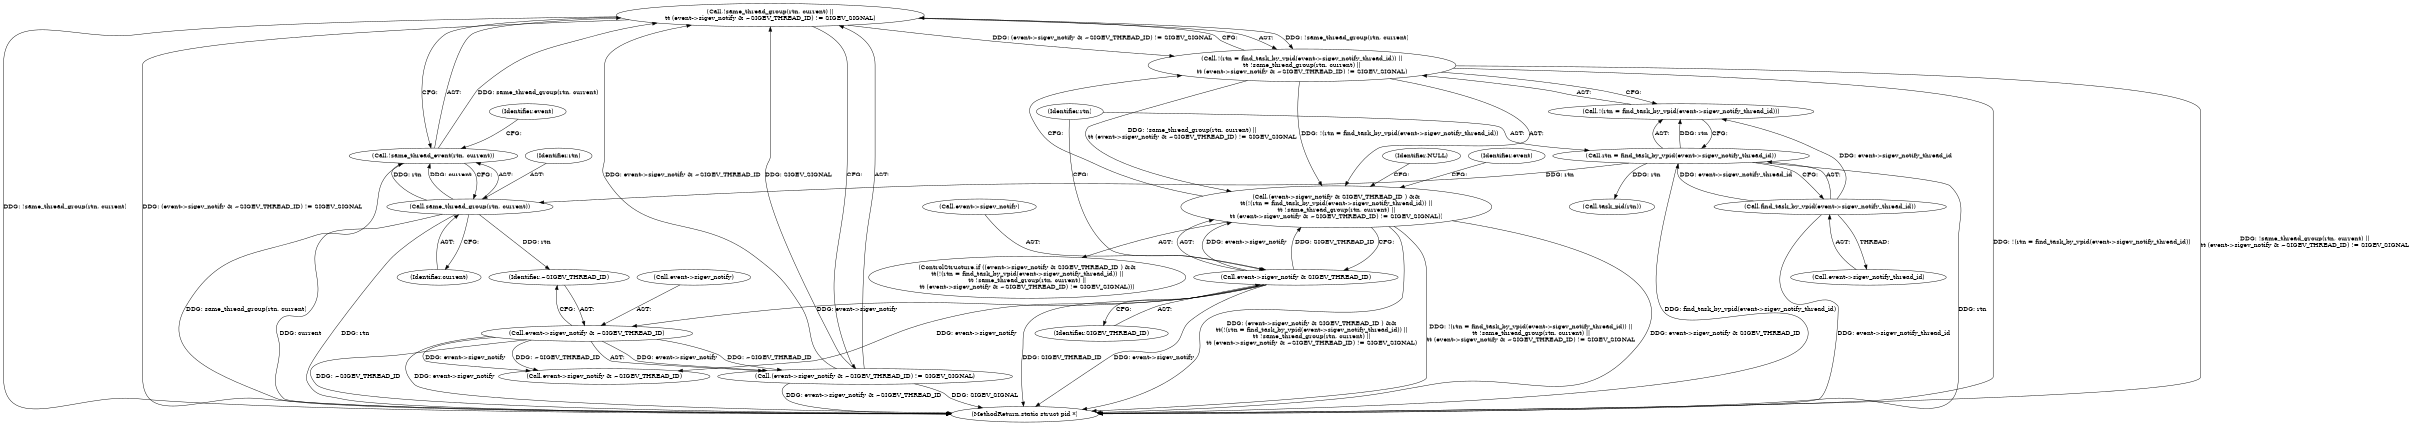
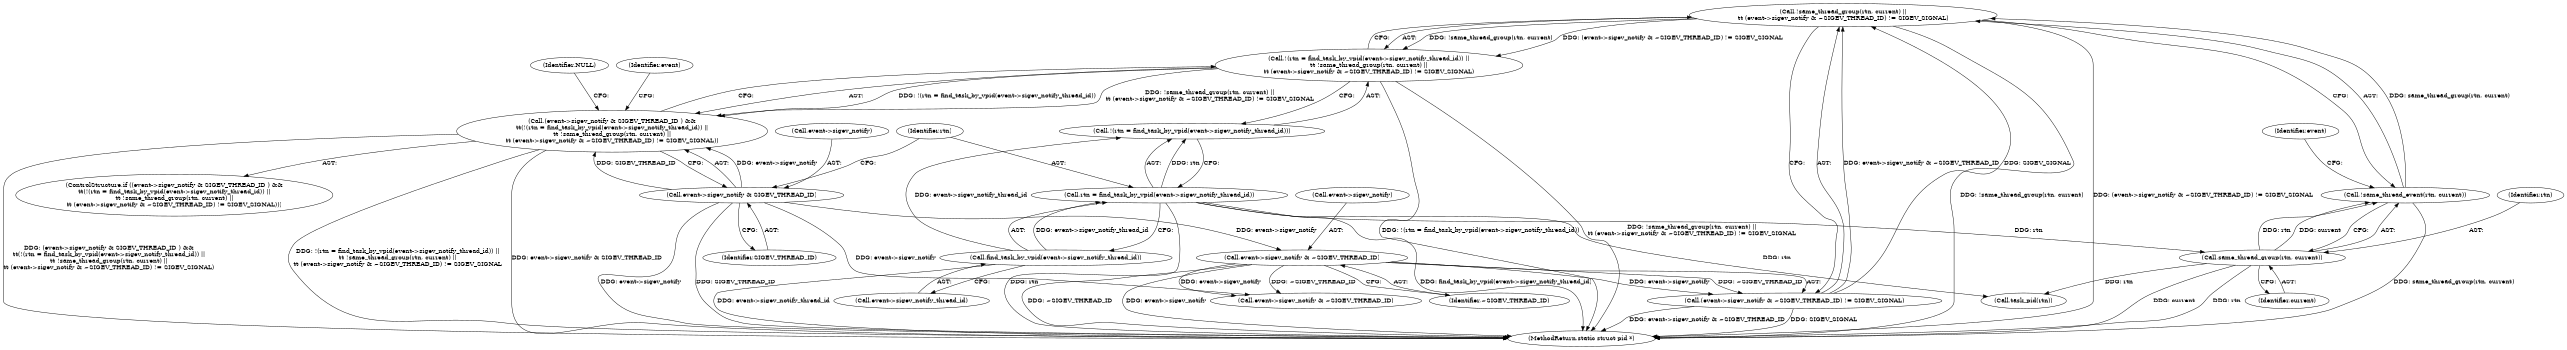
edge "(Call,same_thread_group(rtn, current))" -> "(Identifier,~SIGEV_THREAD_ID)": now "(Call,same_thread_group(rtn, current))" -> "(Call,task_pid(rtn))"
edge "(Call,find_task_by_vpid(event->sigev_notify_thread_id))" -> "(Call,event->sigev_notify_thread_id)": label "THREAD: " -> "CFG: "
